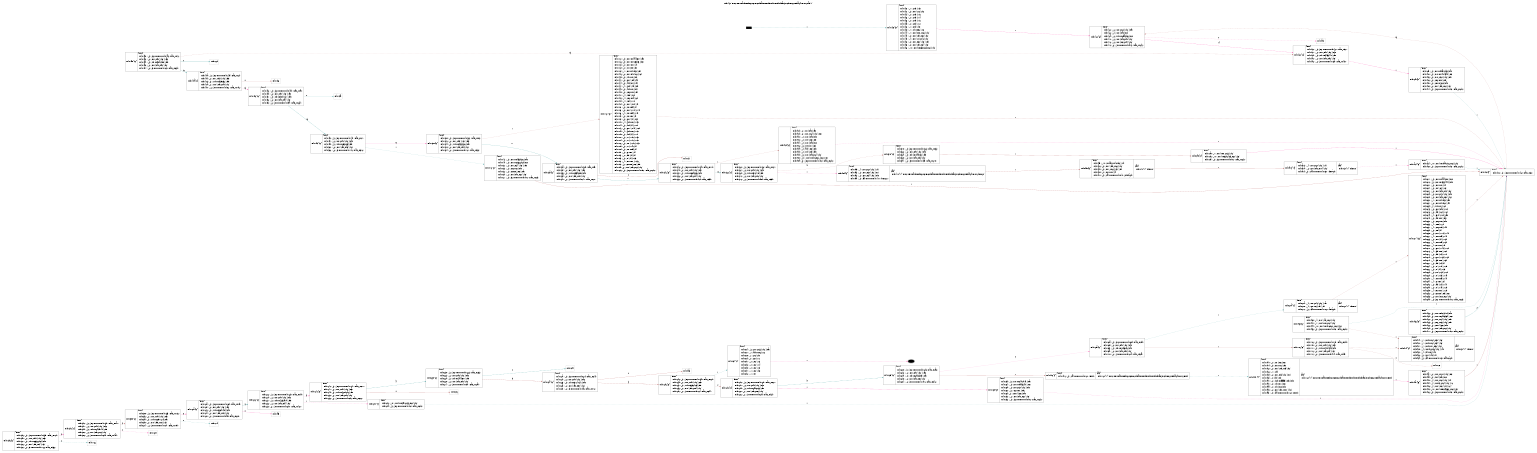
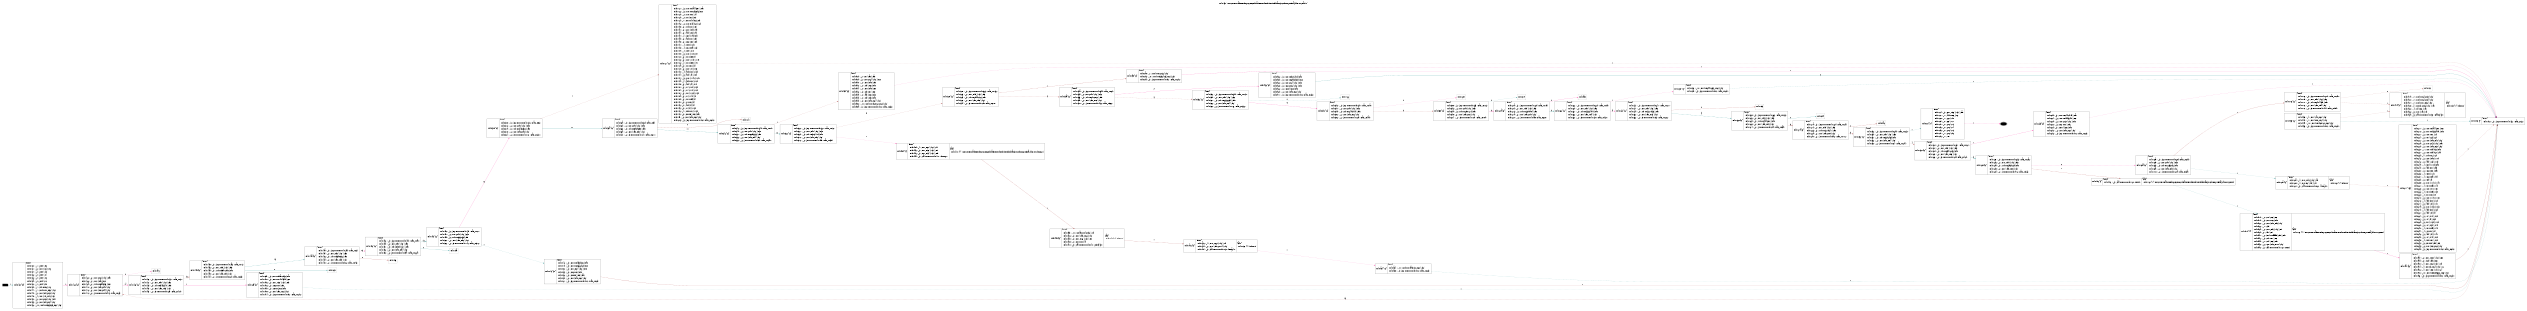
edge "0x40149e [28]" -> "0x401482 [28]": reversed
node "0x40159a [28]": added
